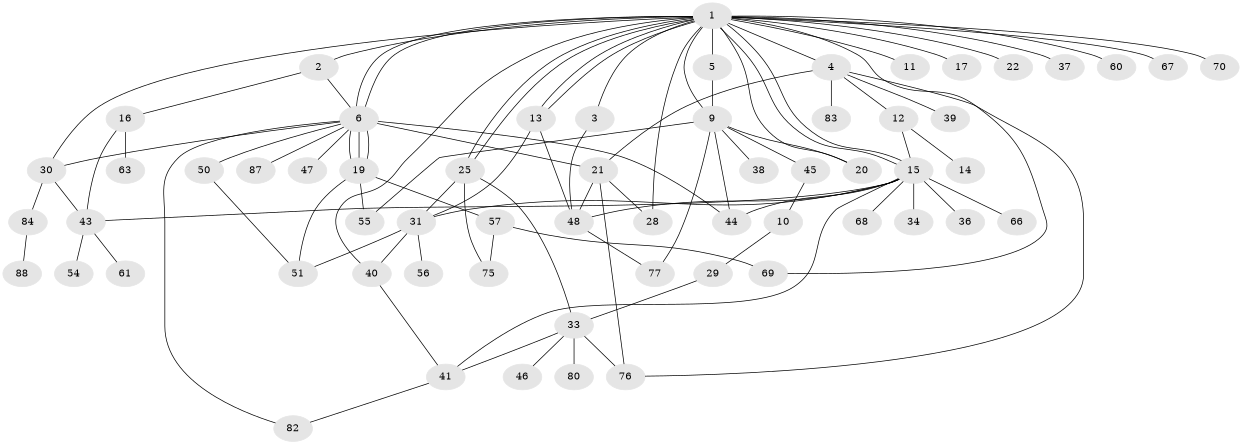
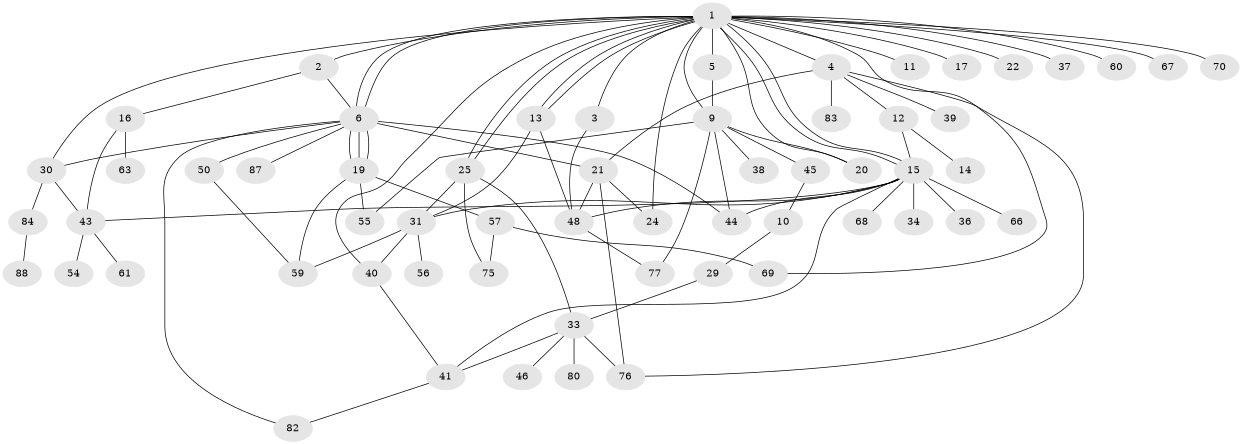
node "47": removed
node "28": label "28" -> "24"
node "51": label "51" -> "59"
